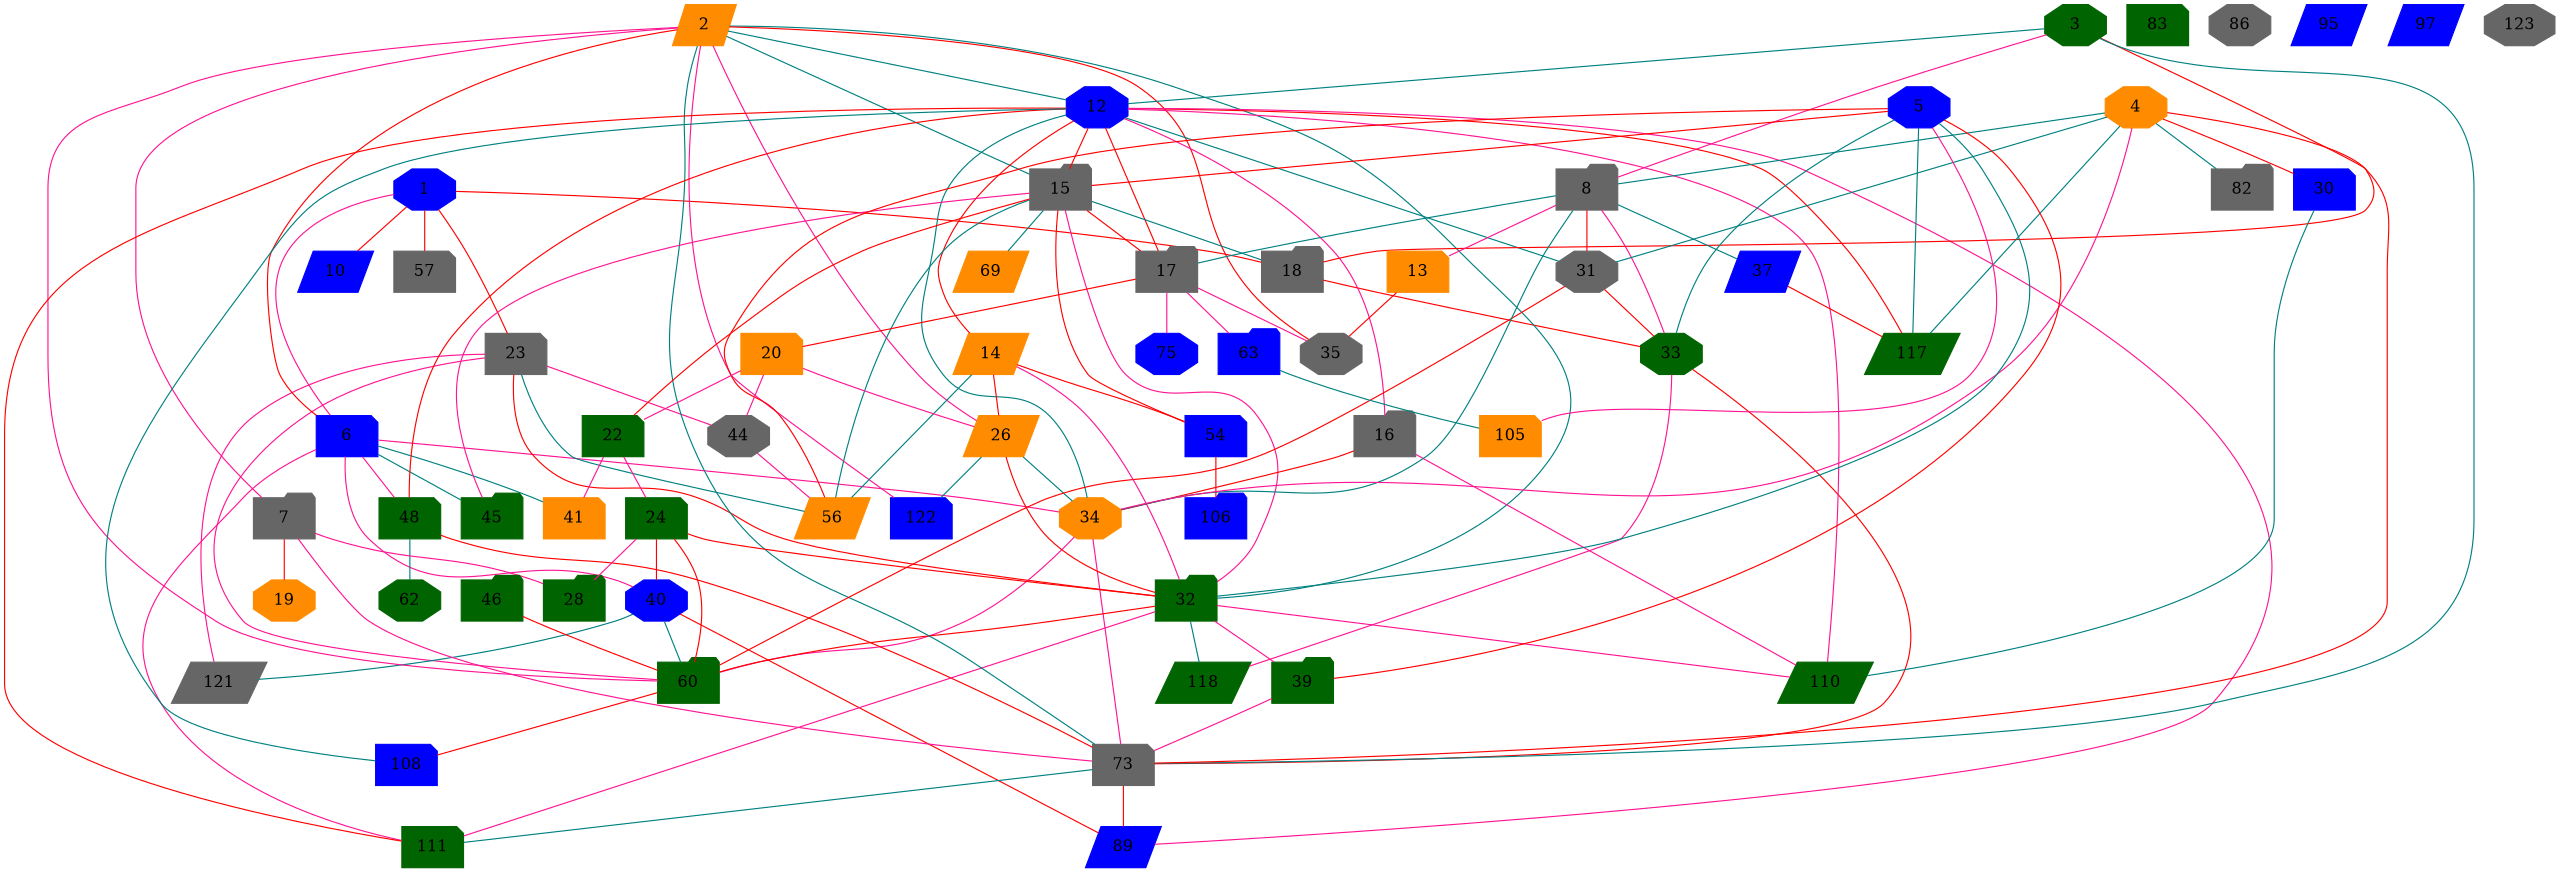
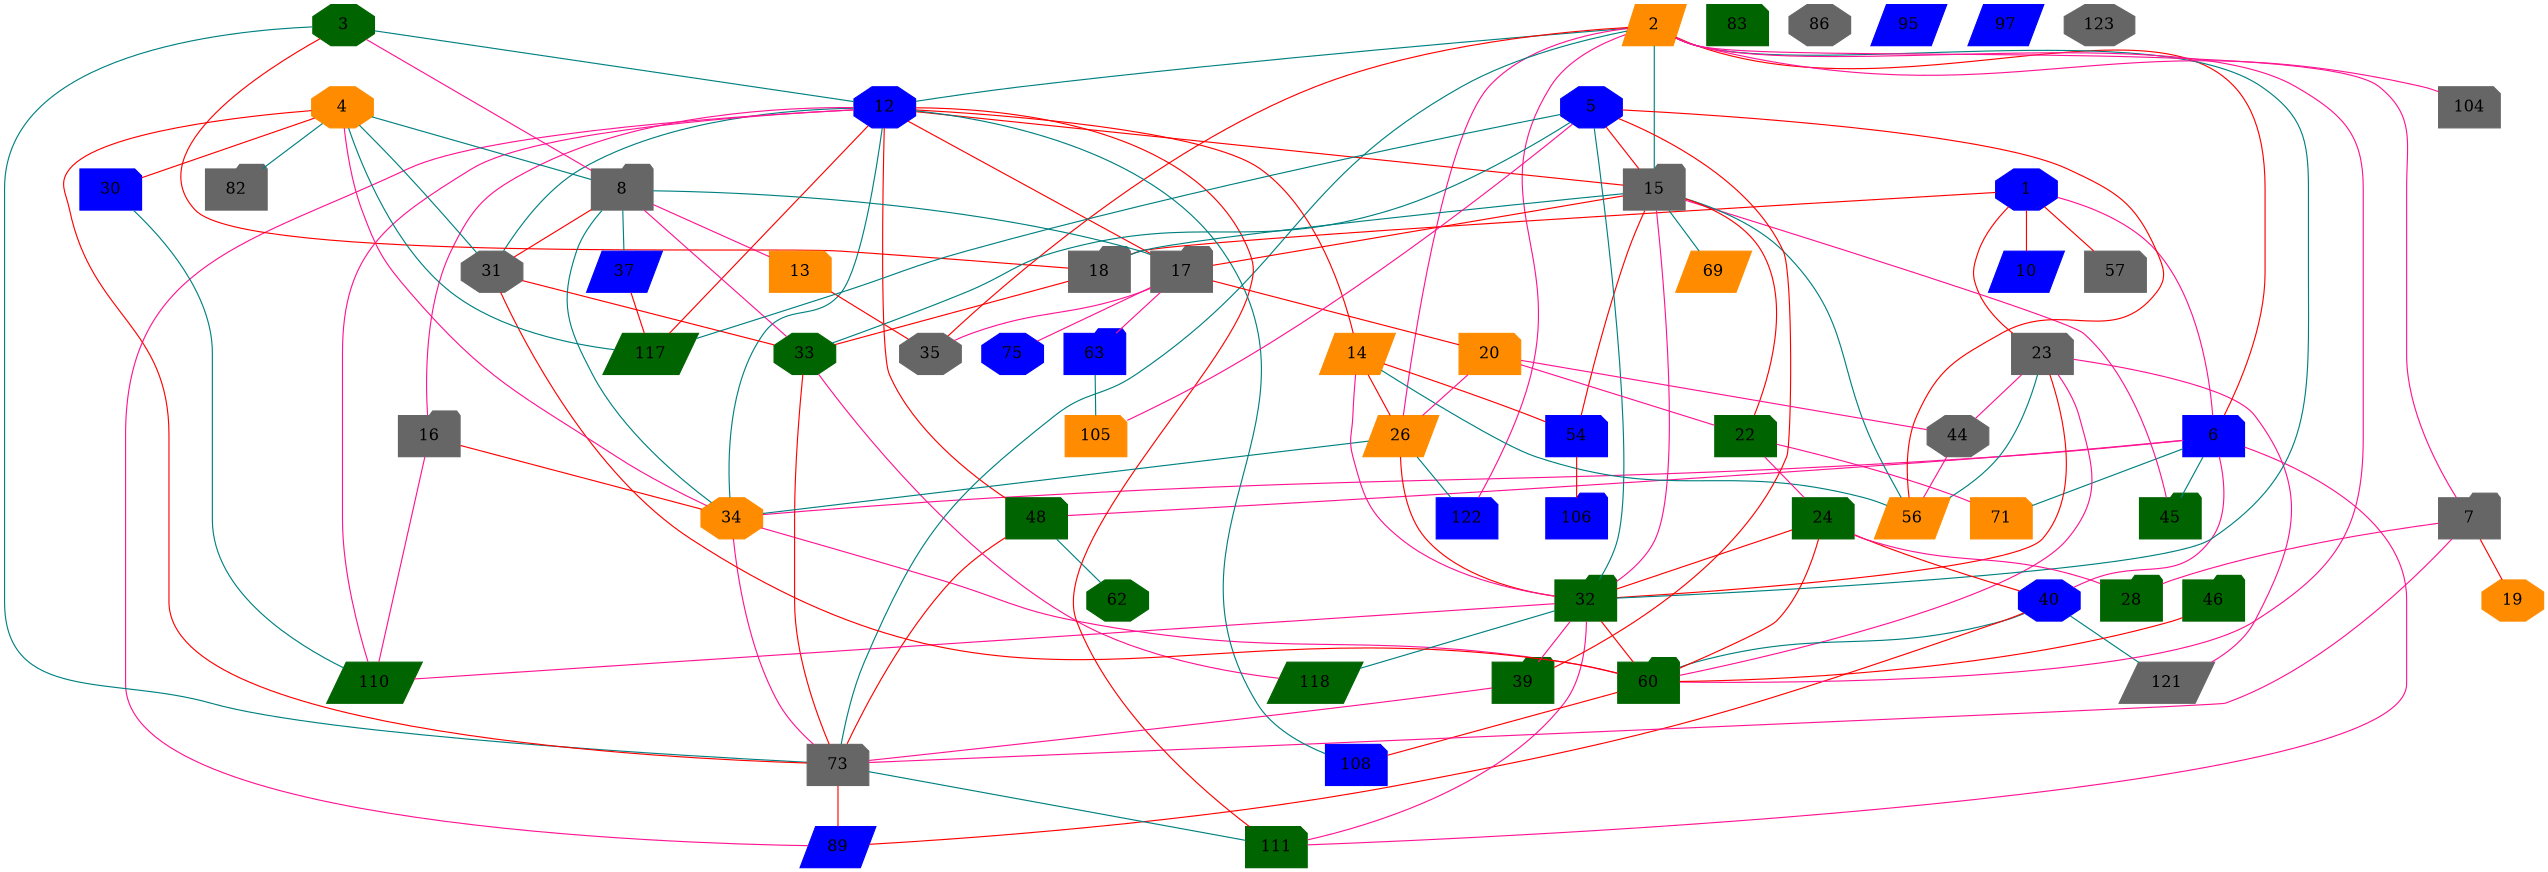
node "104": added
node "41": label "41" -> "71"
